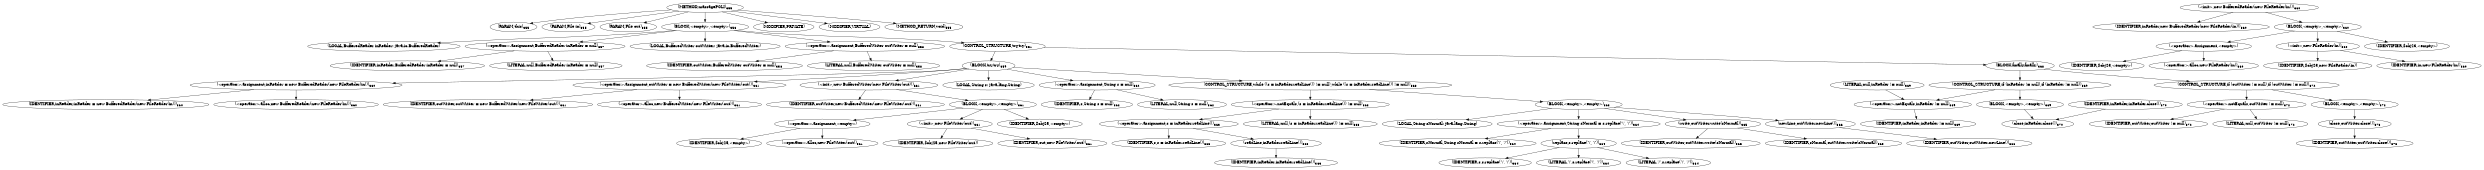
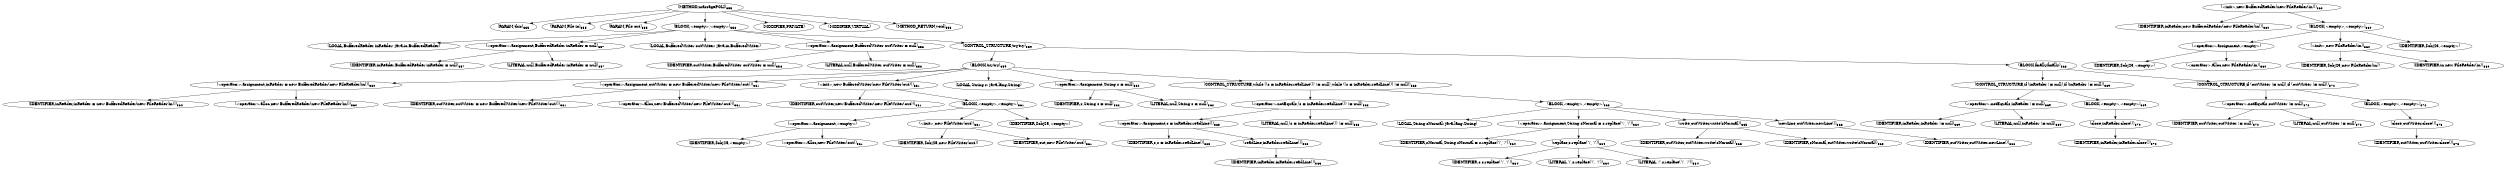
node "(CONTROL_STRUCTURE,try,try)": text "351" -> "359"
edge "(LITERAL,null,inReader != null)" -> "(<operator>.notEquals,inReader != null)": reversed
edge "(IDENTIFIER,inReader,inReader.close())" -> "(close,inReader.close())": reversed
